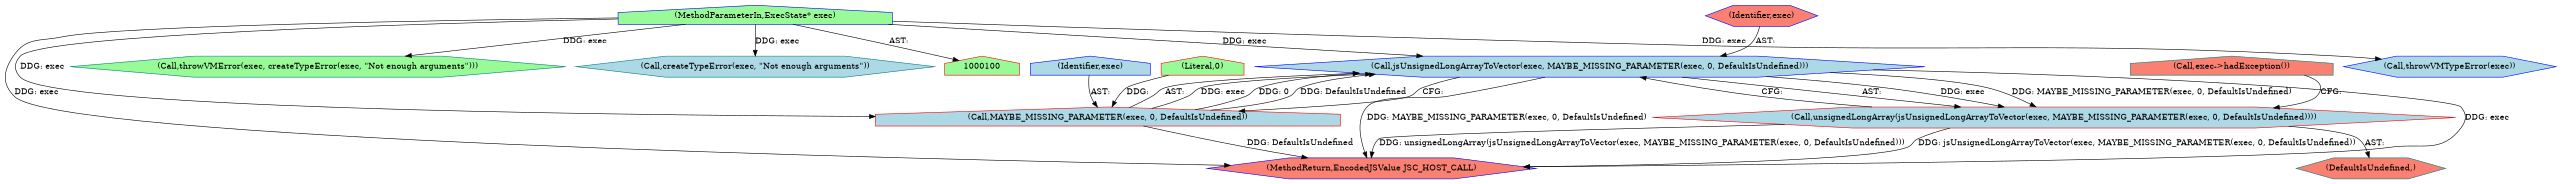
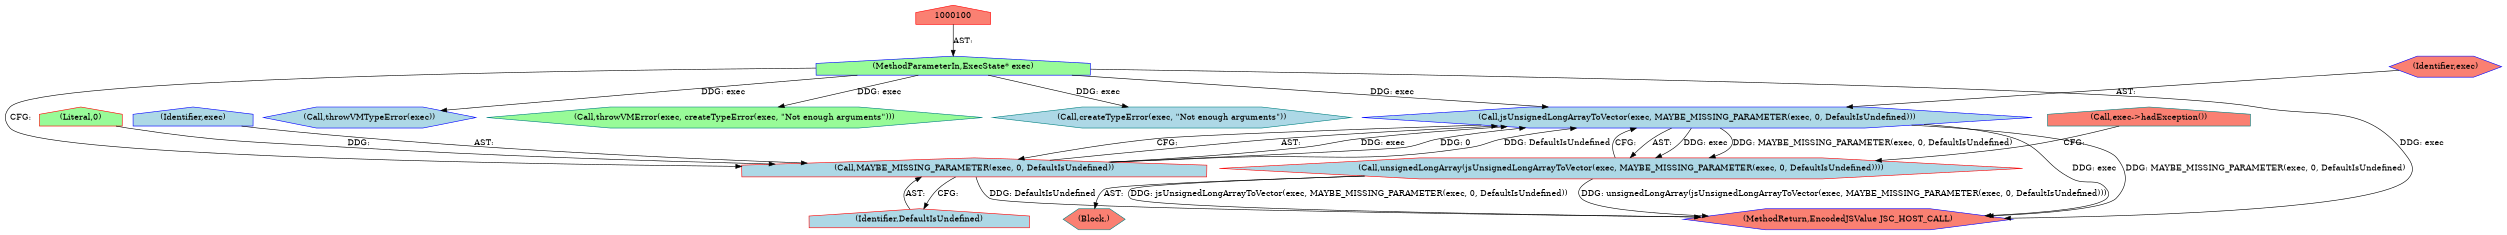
edge "(MethodParameterIn,ExecState* exec)" -> "1000100": reversed
edge "(MethodParameterIn,ExecState* exec)" -> "(Call,MAYBE_MISSING_PARAMETER(exec, 0, DefaultIsUndefined))": label "DDG: exec" -> "CFG: "
node "1000100": fillcolor palegreen -> salmon
node "(DefaultIsUndefined,)": label "(DefaultIsUndefined,)" -> "(Block,)"
node "(Identifier,DefaultIsUndefined)": added
